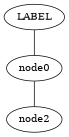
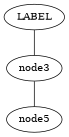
node "node0": label "node0" -> "node3"
node "node2": label "node2" -> "node5"
